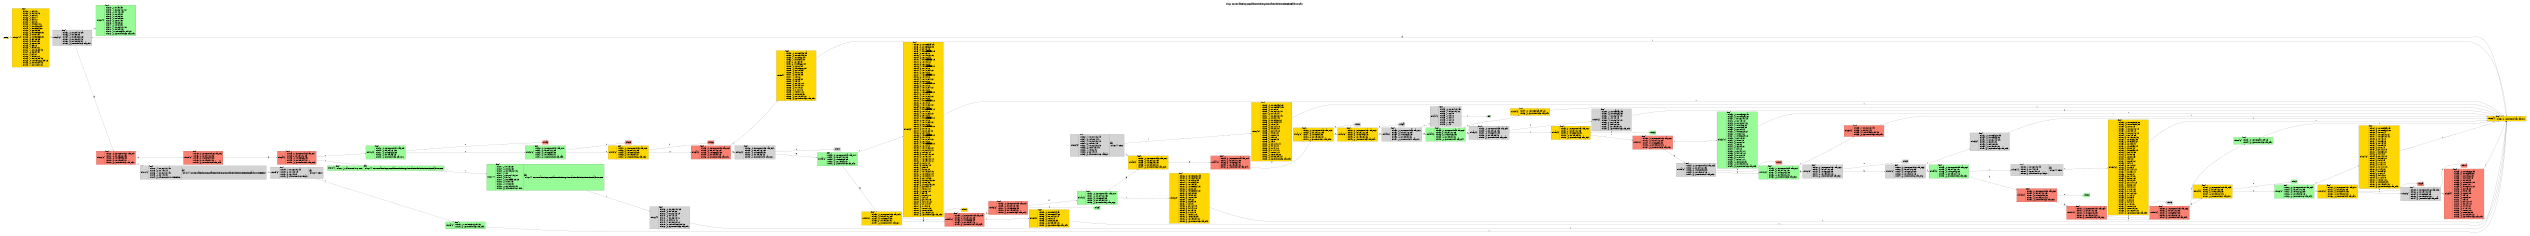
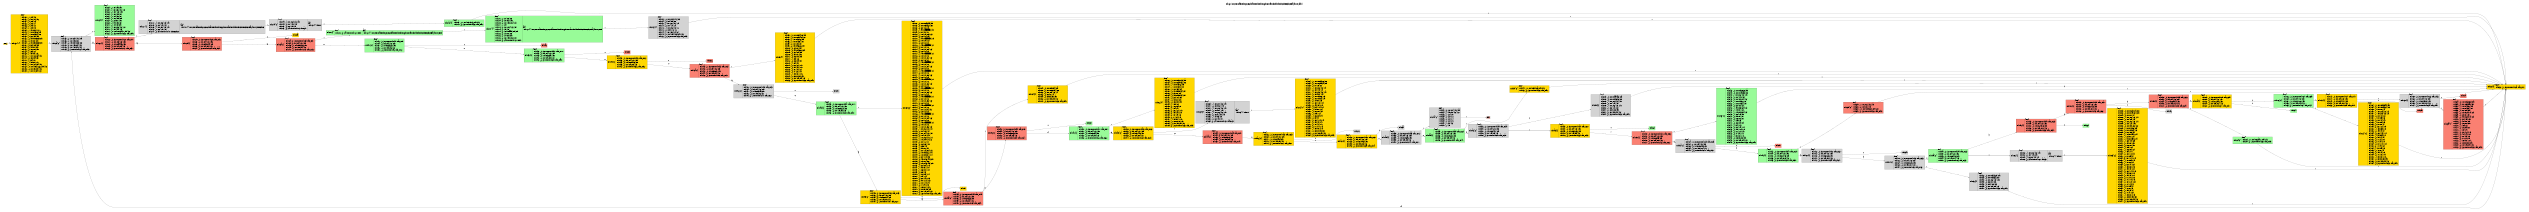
node "0x4022ba": added
node "Desktop": label "Desktop" -> "Entry"
node "Exit": fillcolor palegreen -> salmon
edge "0x40203d [39]" -> "0x401a2e [28]": reversed
